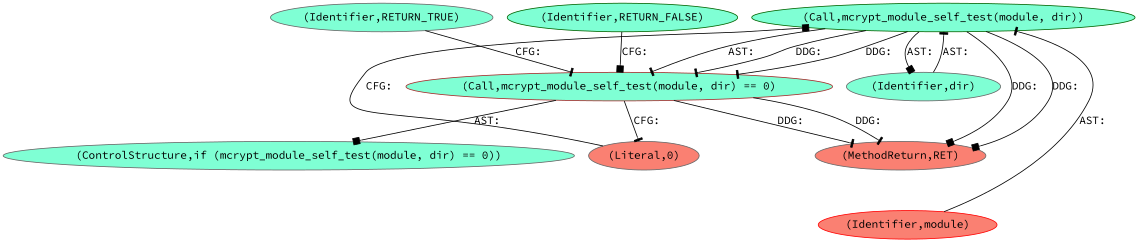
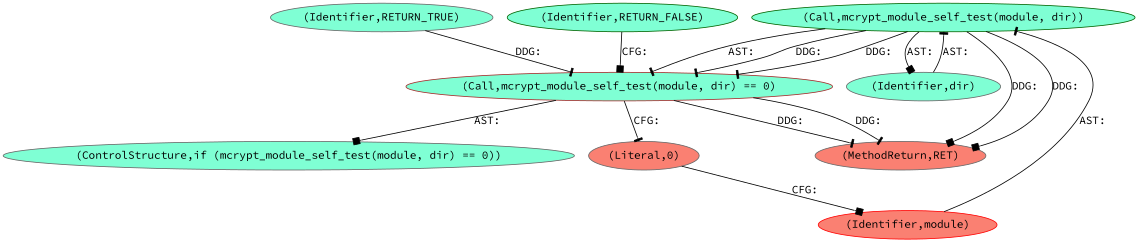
edge "(Literal,0)" -> "(Call,mcrypt_module_self_test(module, dir))": now "(Literal,0)" -> "(Identifier,module)"
edge "(Identifier,RETURN_TRUE)" -> "(Call,mcrypt_module_self_test(module, dir) == 0)": label "CFG: " -> "DDG: "
